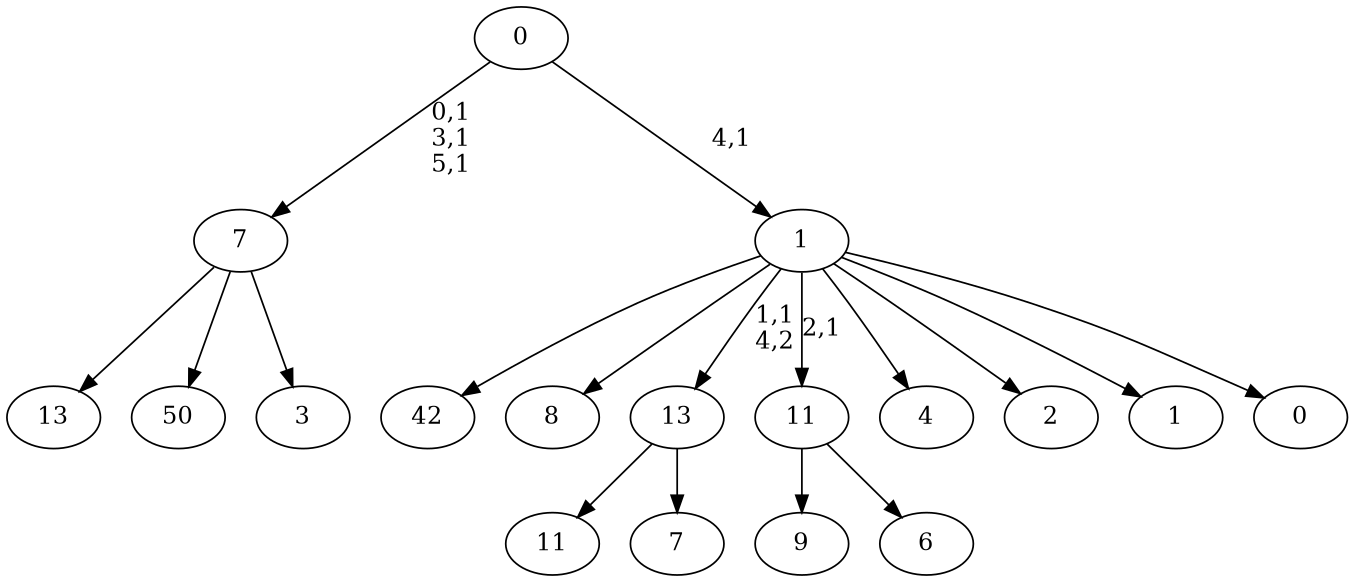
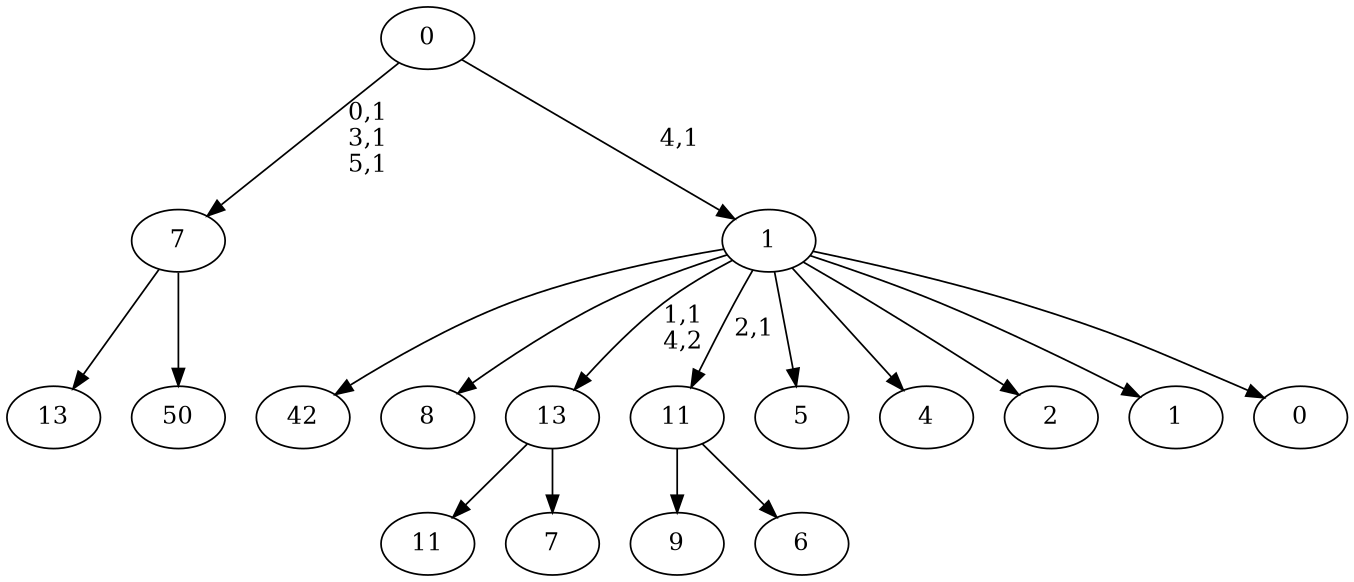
node "3": removed
node "5": added
